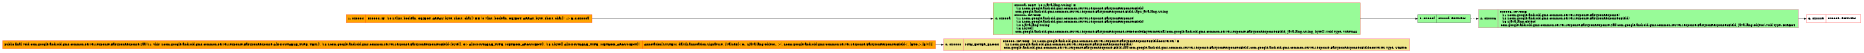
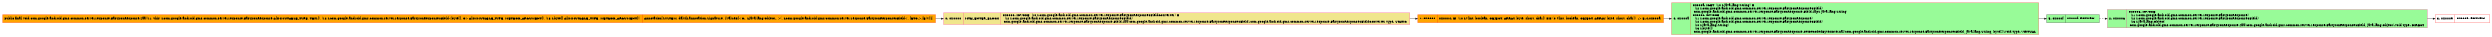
edge "0: 0x0000" -> "1: 0x0004": added
